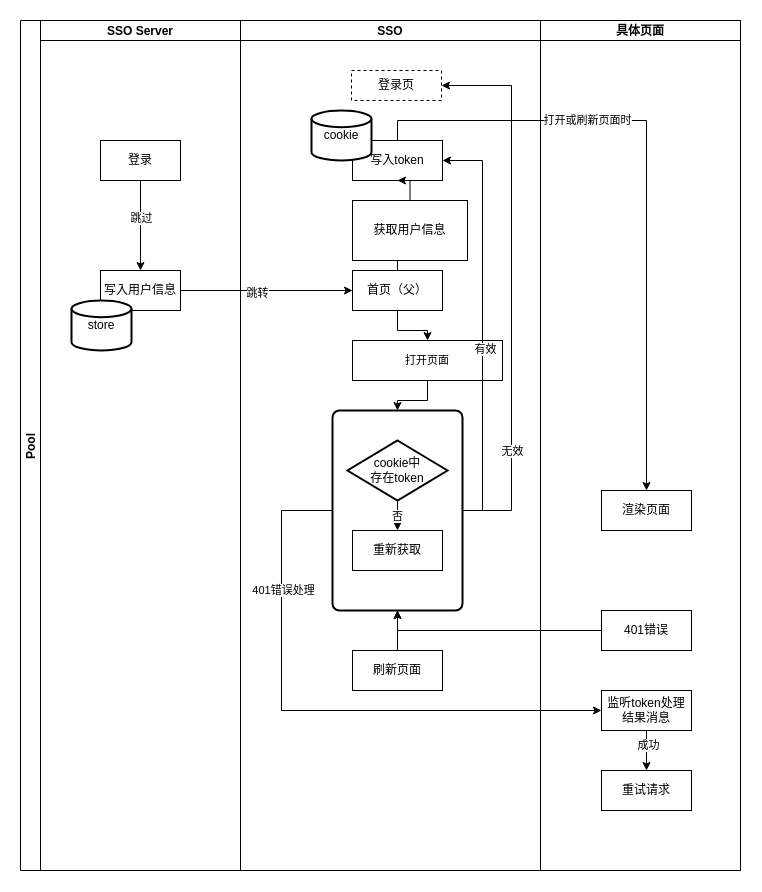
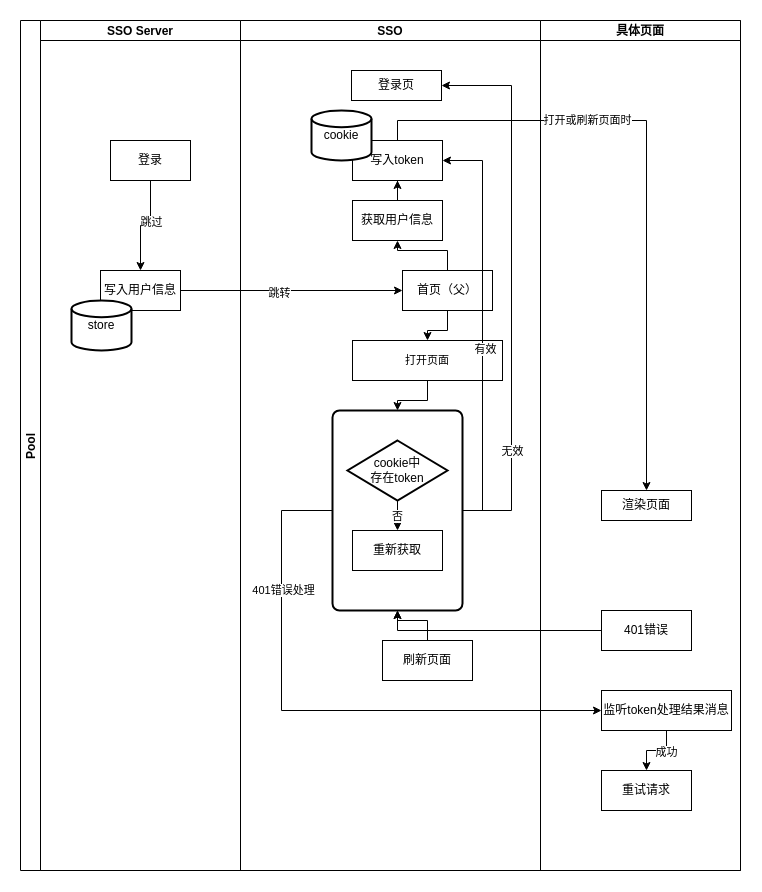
node "登录页": style dashed -> solid
node "登录": moved (141, 161) -> (151, 161)
node "获取用户信息": size 115x60 -> 90x40
node "首页（父）": moved (398, 291) -> (448, 291)
node "渲染页面": size 90x40 -> 90x30
node "刷新页面": moved (398, 671) -> (428, 661)
node "监听token处理结果消息": size 90x40 -> 130x40
